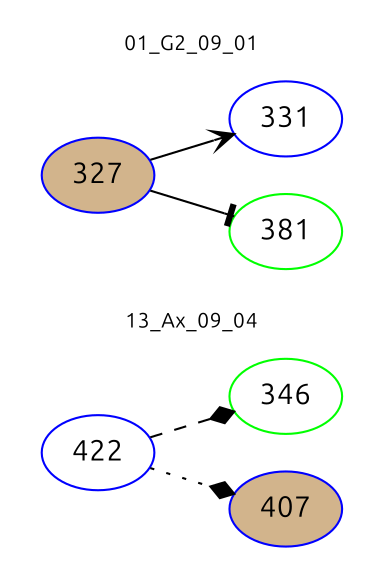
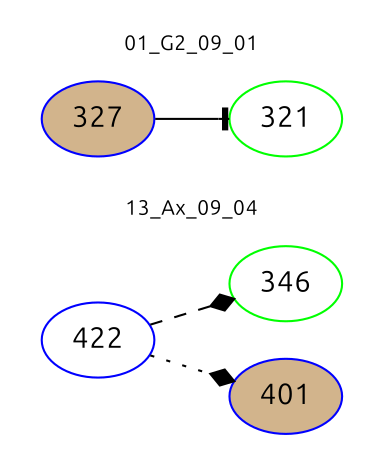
node "331": removed
node "381": label "381" -> "321"
node "407": label "407" -> "401"
